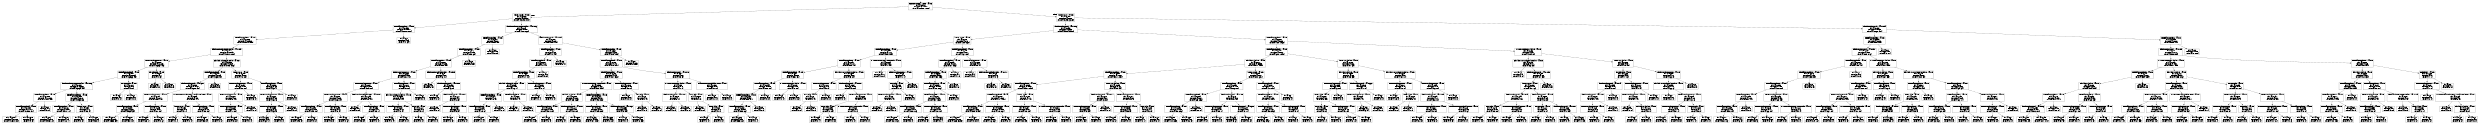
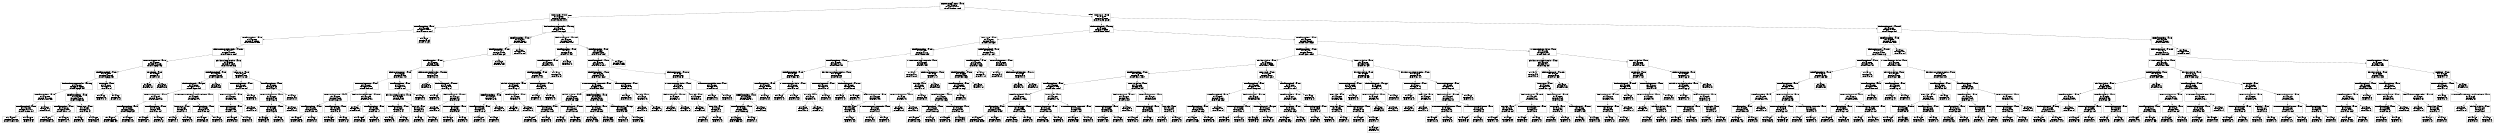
edge "sex_Male <= 0.5 gini = 0.095 samples = 20 value = [1, 19]" -> "gini = 0.219 samples = 8 value = [1, 7]": reversed
edge "sex_Male <= 0.5 gini = 0.32 samples = 10 value = [2, 8]" -> "gini = 0.444 samples = 6 value = [2, 4]": now "gini = 0.32 samples = 5 value = [1, 4]" -> "gini = 0.444 samples = 6 value = [2, 4]"
